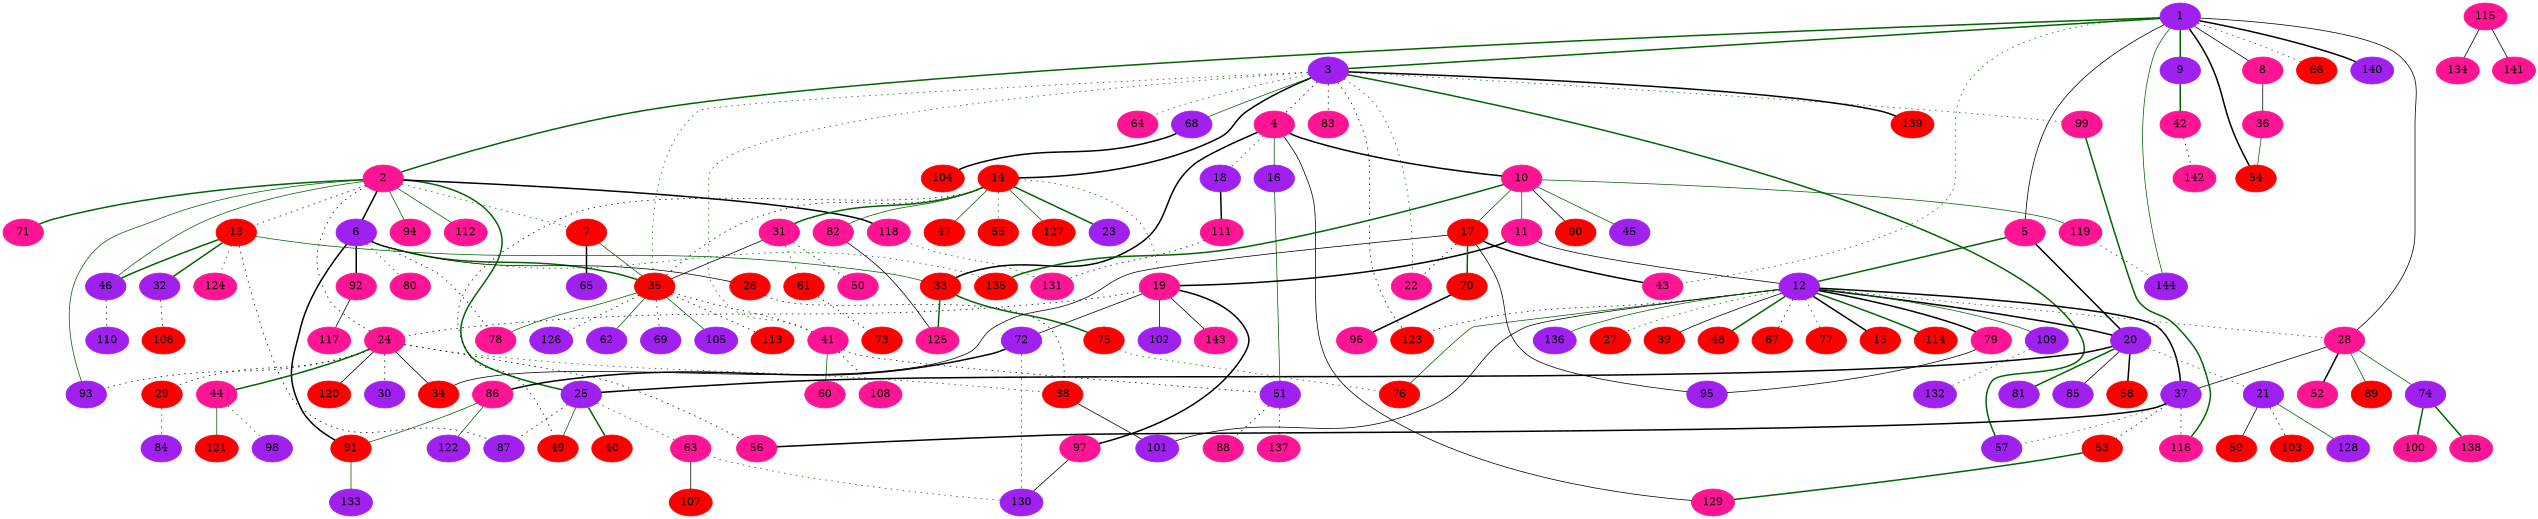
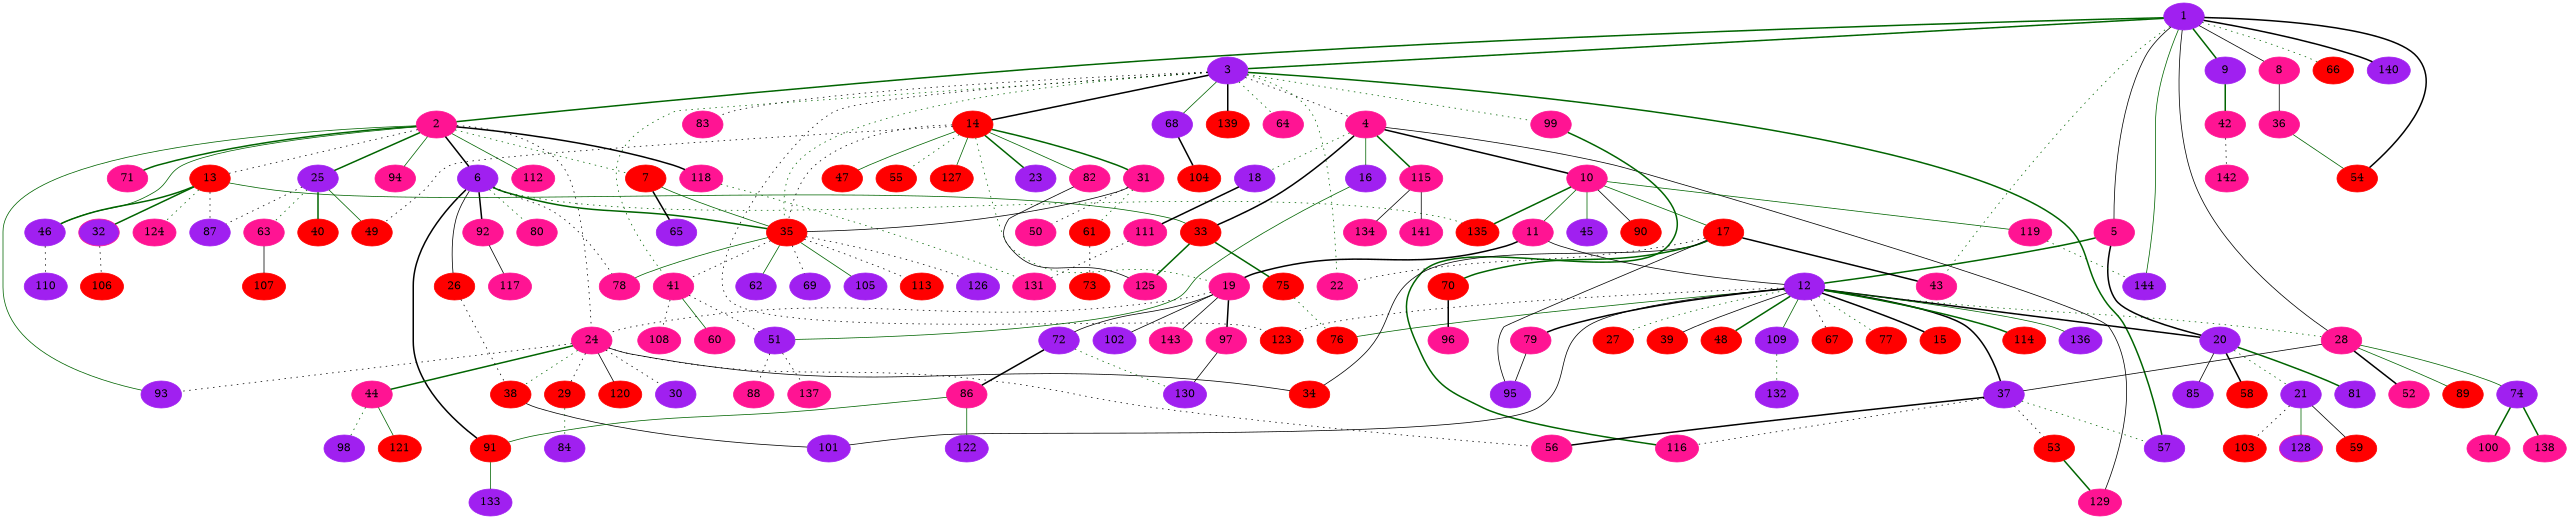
edge "4" -- "115": added
edge "20" -- "25": removed
edge "63" -- "130": removed
